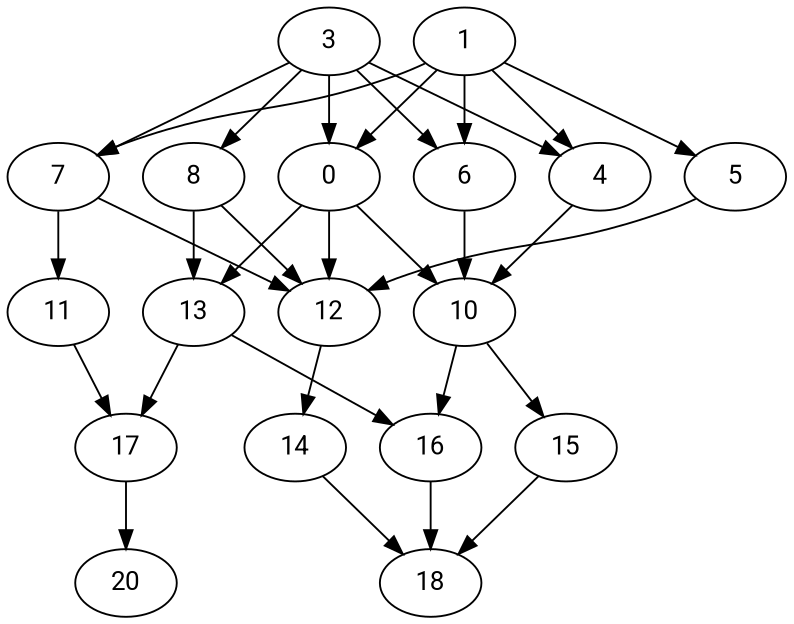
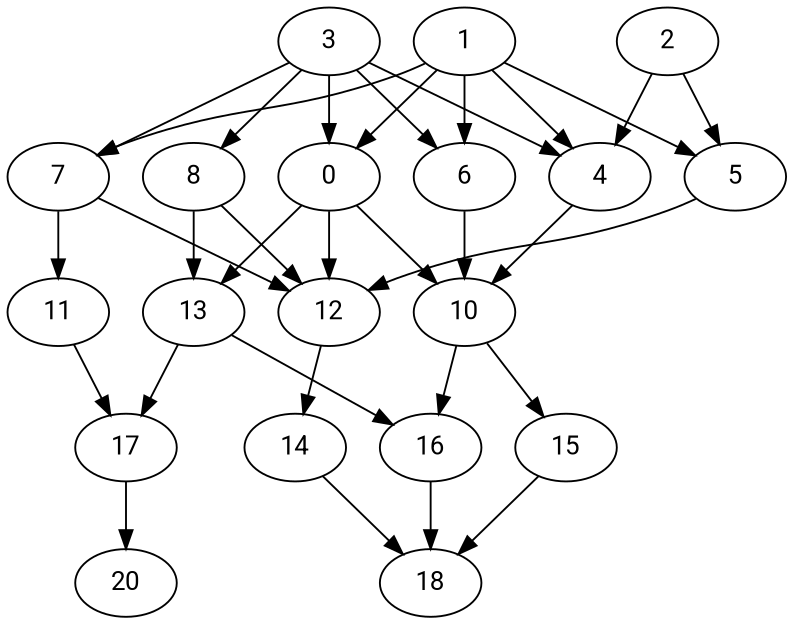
node "2": added
